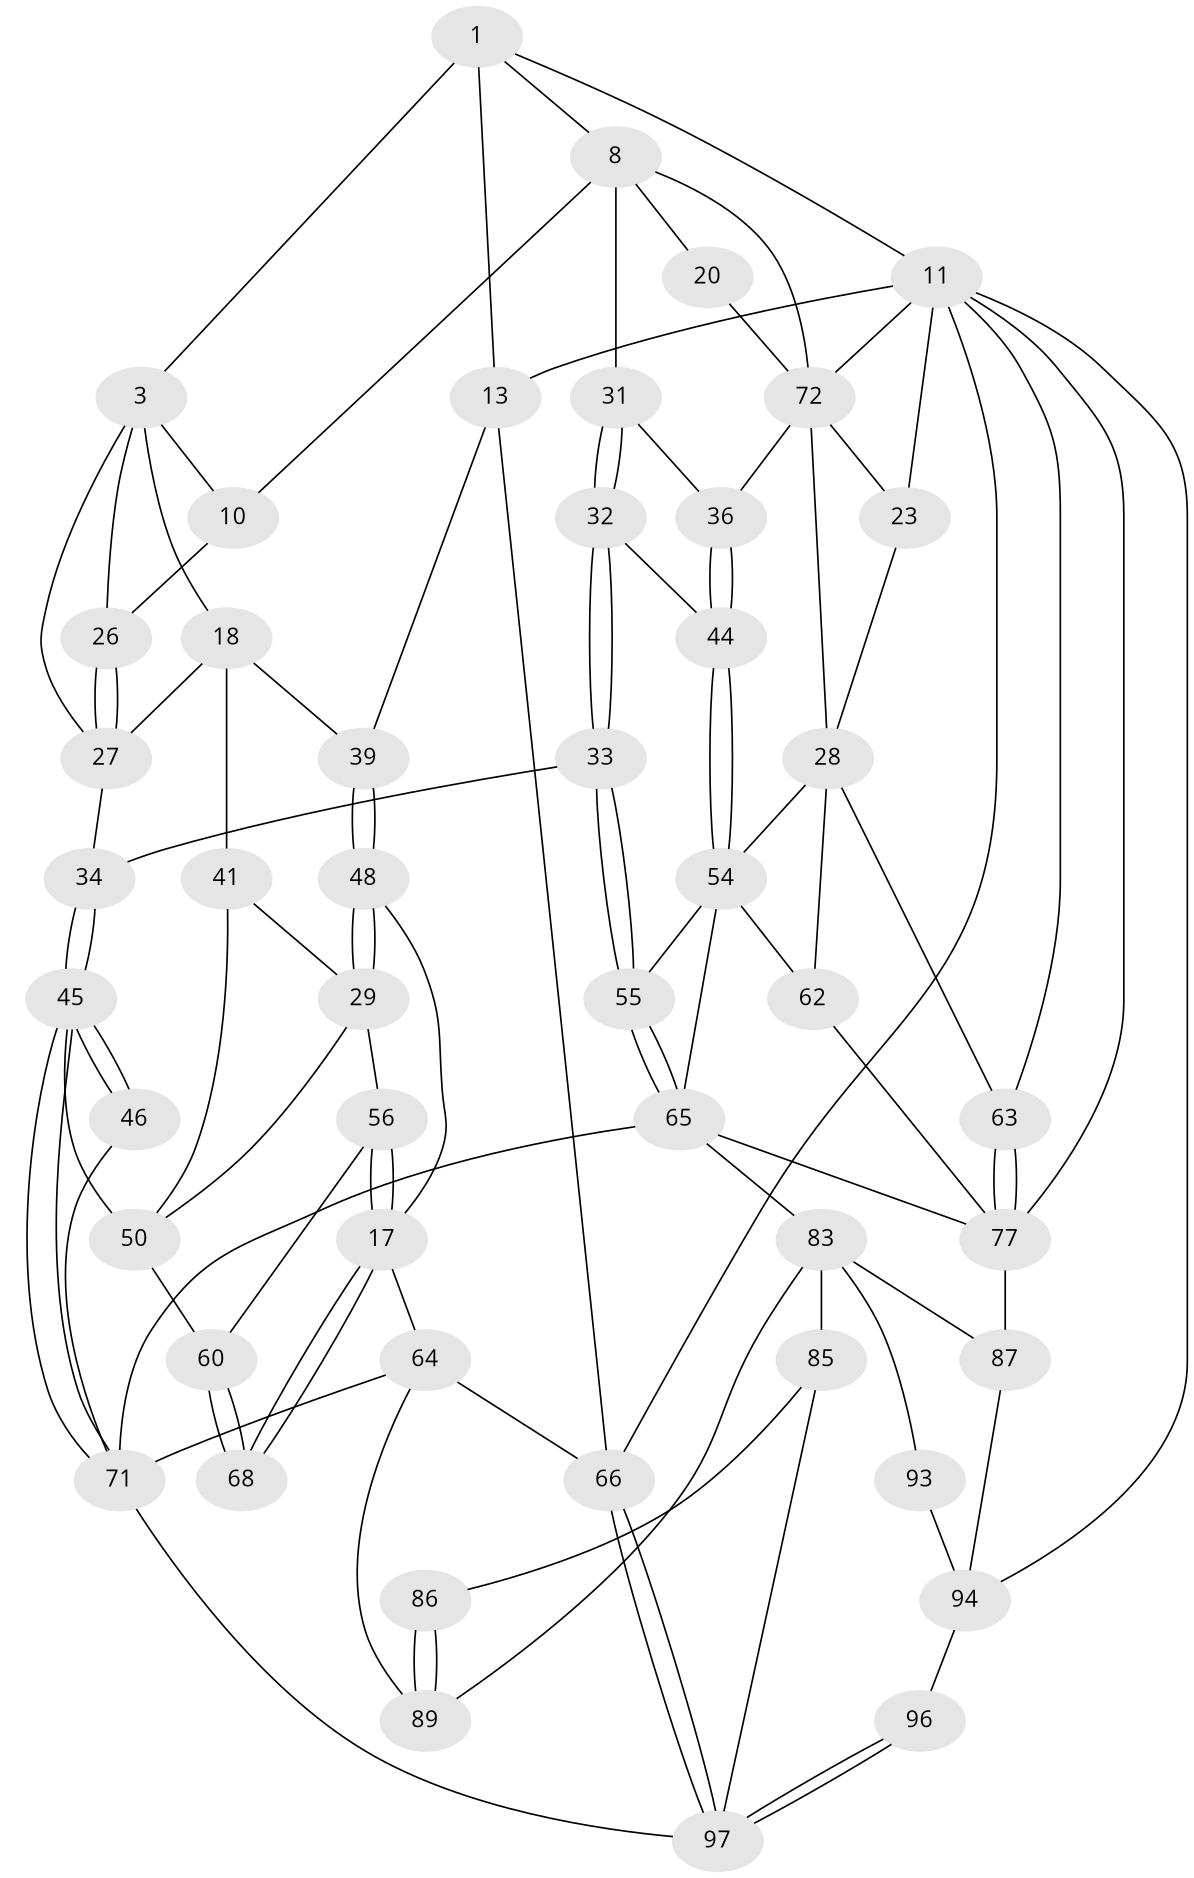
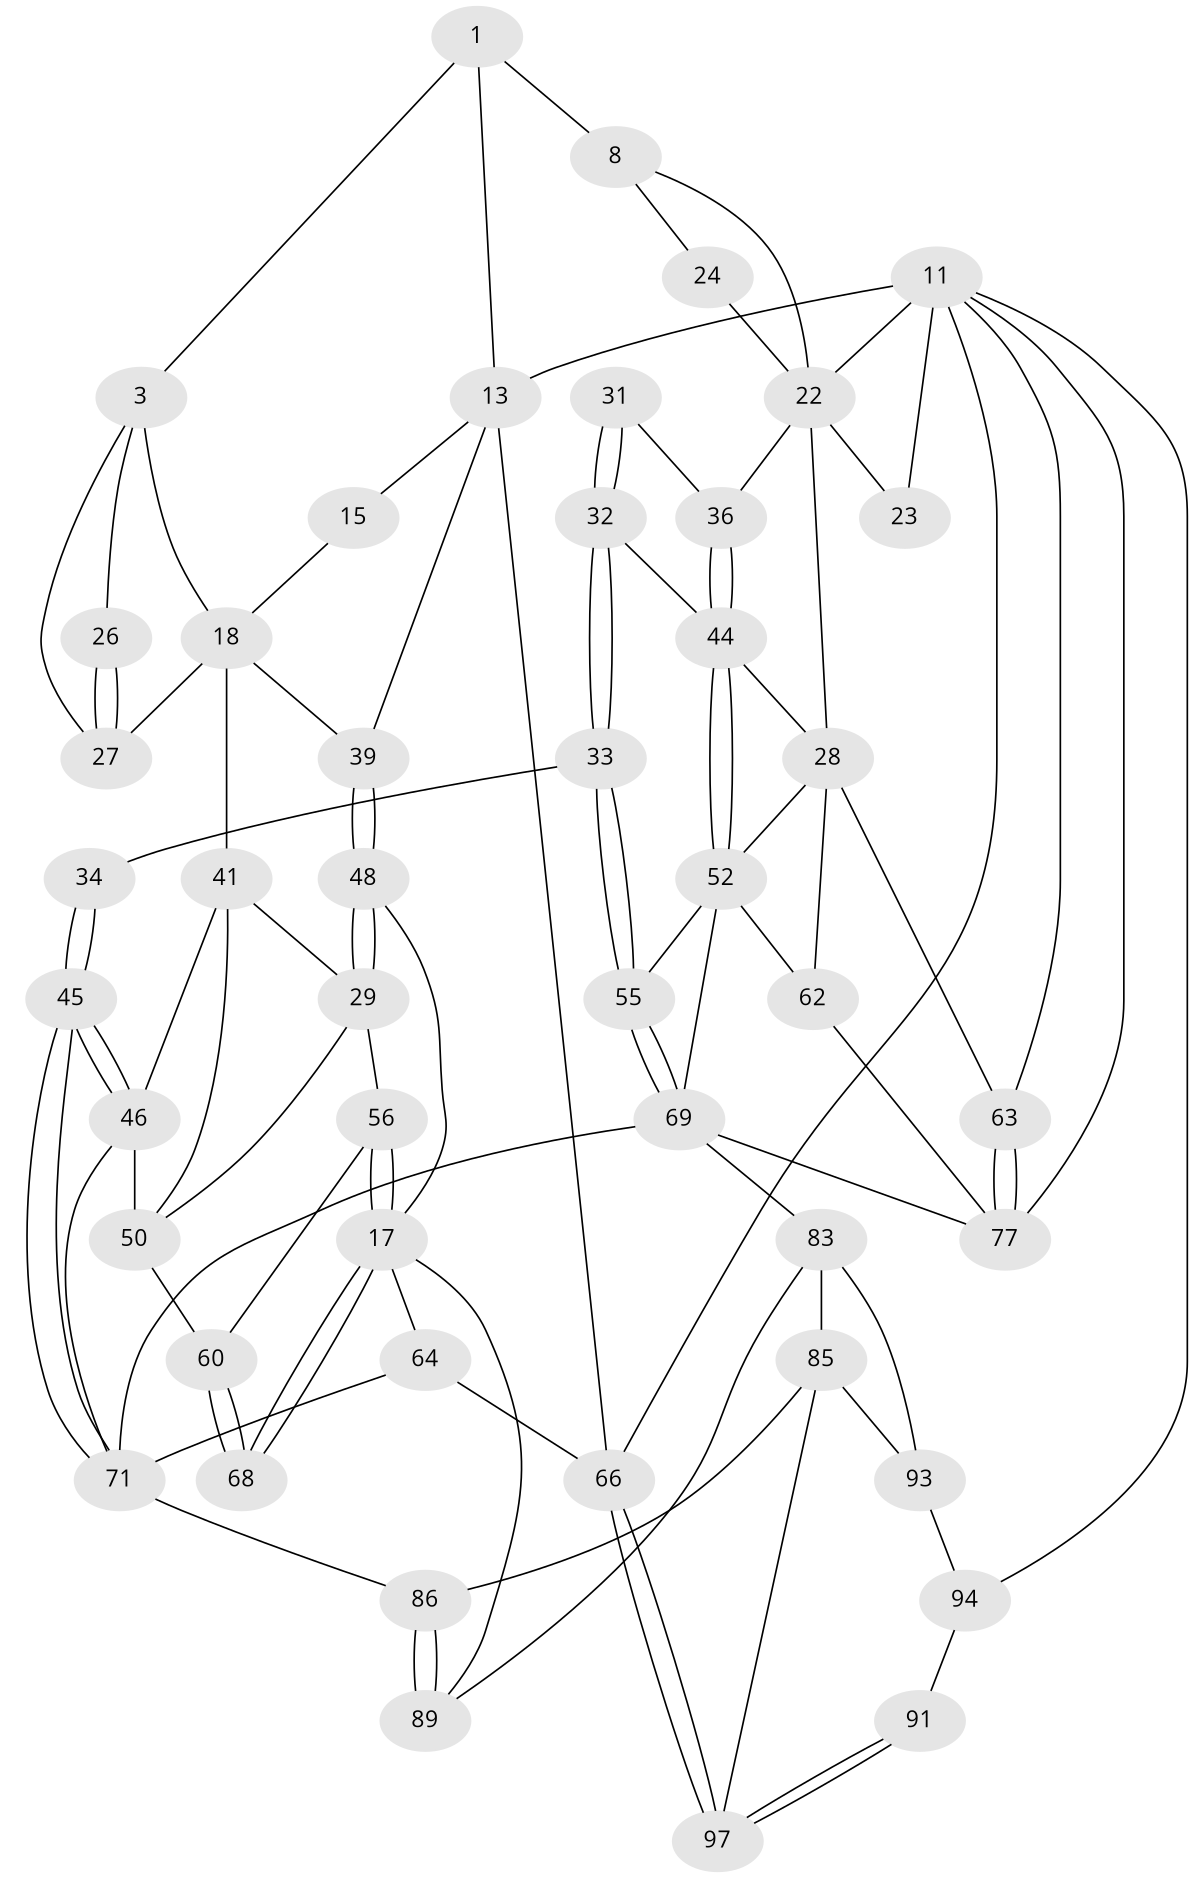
edge "1" -- "11": removed
edge "8" -- "31": removed
node "20": label "20" -> "24"
node "72": label "72" -> "22"
node "10": removed
node "15": added
edge "23" -- "28": now "44" -- "28"
edge "27" -- "34": removed
node "54": label "54" -> "52"
edge "41" -- "46": added
node "65": label "65" -> "69"
edge "45" -- "50": now "46" -- "50"
node "87": removed
edge "85" -- "93": added
edge "64" -- "89": now "17" -- "89"
node "96": label "96" -> "91"
edge "71" -- "97": now "71" -- "86"
